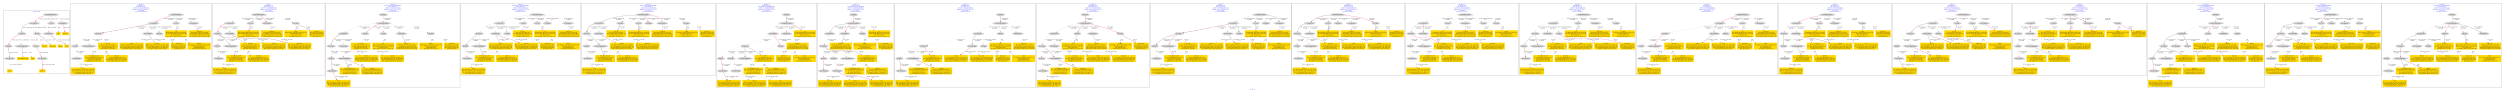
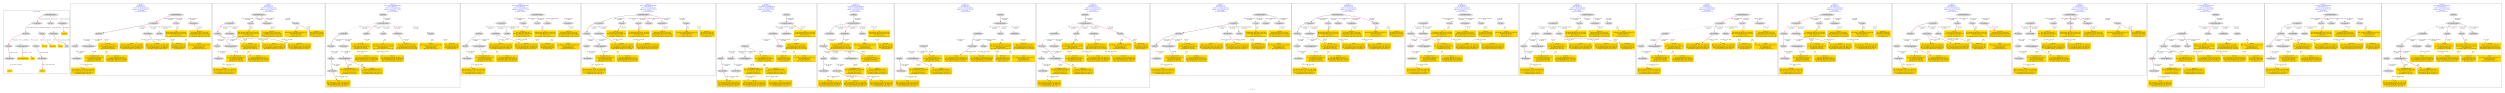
node "Title": removed
node "Dated": fillcolor gold -> lightgray
